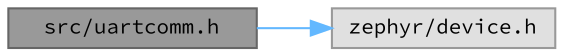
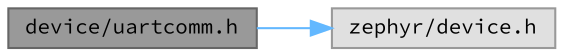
node "src/uartcomm.h": label "src/uartcomm.h" -> "device/uartcomm.h"
